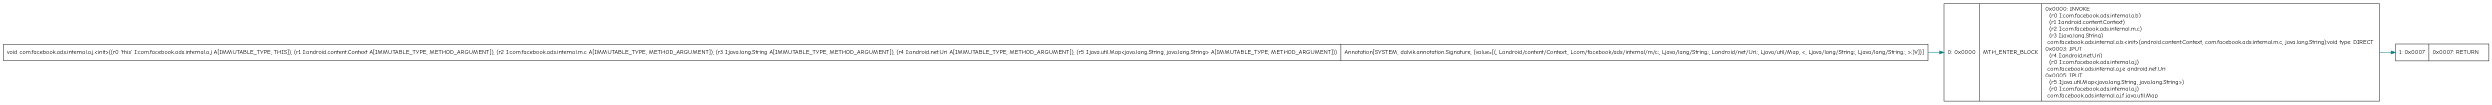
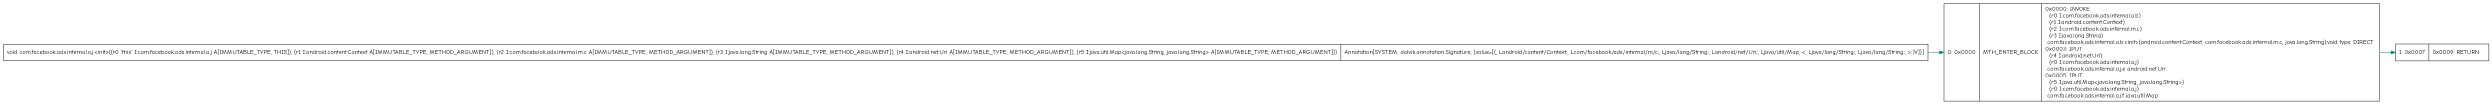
node "1: 0x0007": text "0x0007: RETURN" -> "0x0009: RETURN"
